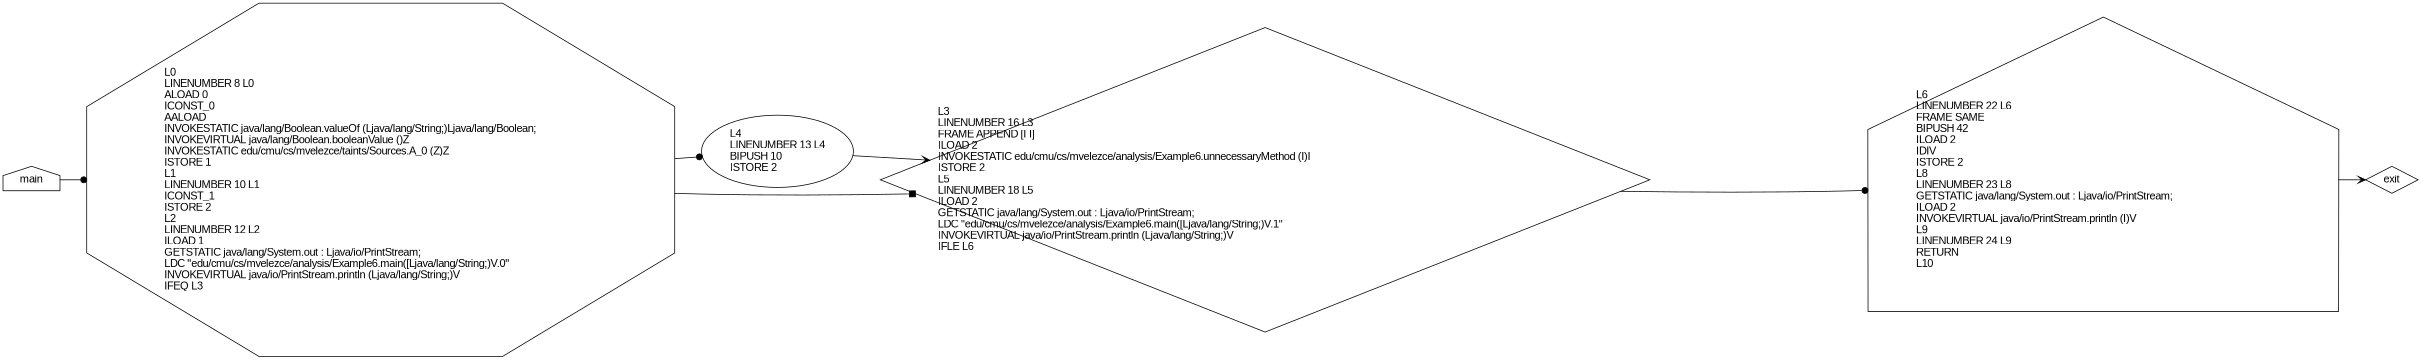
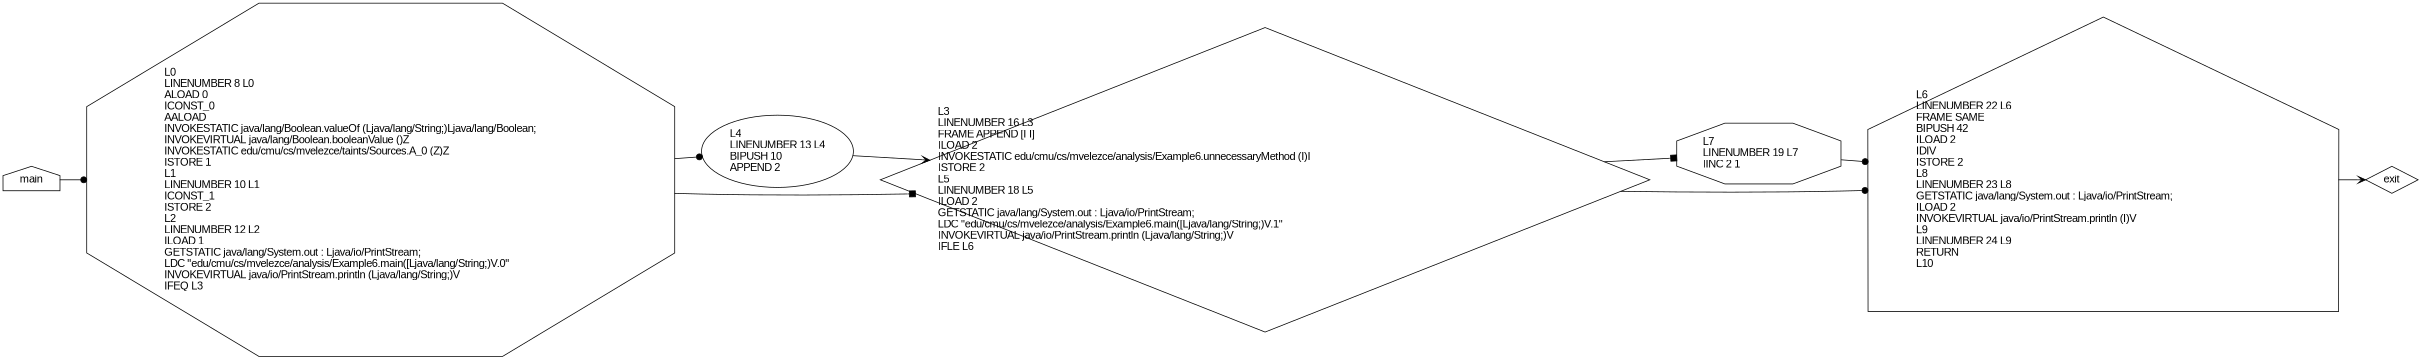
node "L4 LINENUMBER 13 L4 BIPUSH 10 ISTORE 2": label "L4 LINENUMBER 13 L4 BIPUSH 10 ISTORE 2" -> "L4 LINENUMBER 13 L4 BIPUSH 10 APPEND 2"
node "L7 LINENUMBER 19 L7 IINC 2 1": added
